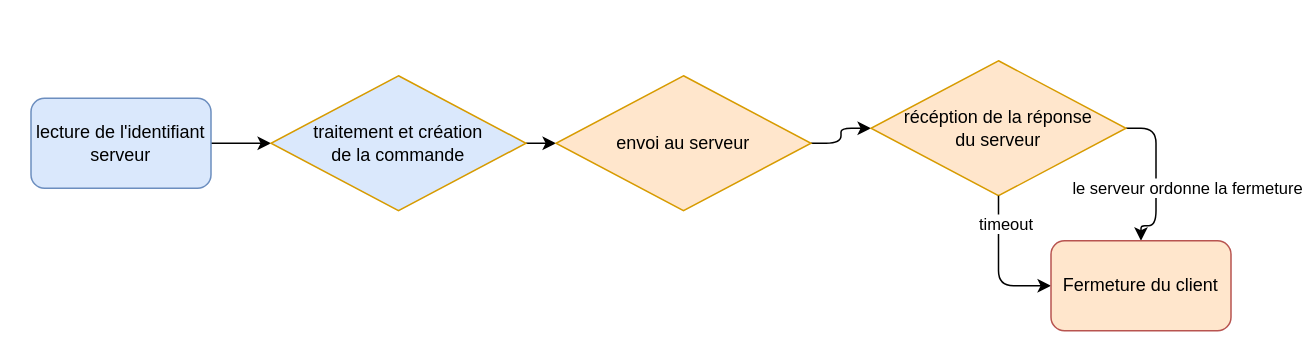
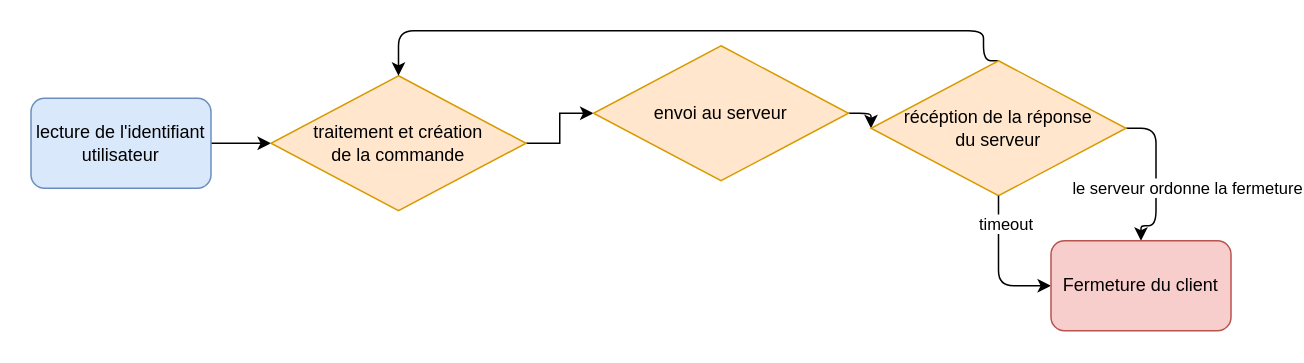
edge "récéption de la réponse du serveur" -> "traitement et création de la commande": added
node "lecture de l'identifiant serveur": label "lecture de l'identifiant serveur" -> "lecture de l'identifiant utilisateur"
node "traitement et création de la commande": fillcolor #dae8fc -> #ffe6cc
node "envoi au serveur": moved (683, 143) -> (721, 113)
node "Fermeture du client": fillcolor #ffe6cc -> #f8cecc
